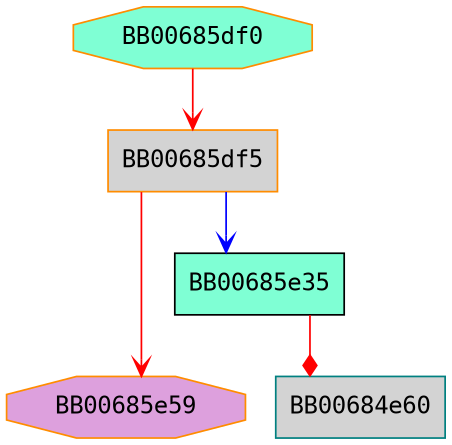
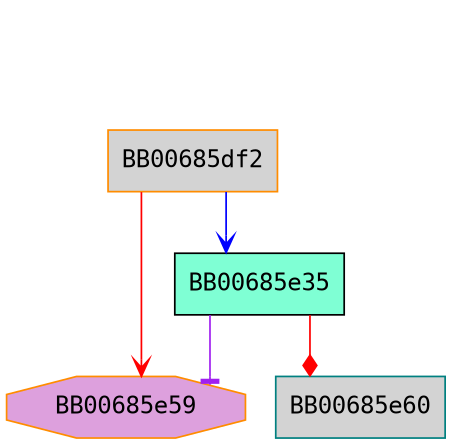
node "BB00685df0": removed
node "BB00685df5": label "BB00685df5" -> "BB00685df2"
edge "BB00685e35" -> "BB00685e59": added
node "BB00684e60": label "BB00684e60" -> "BB00685e60"
